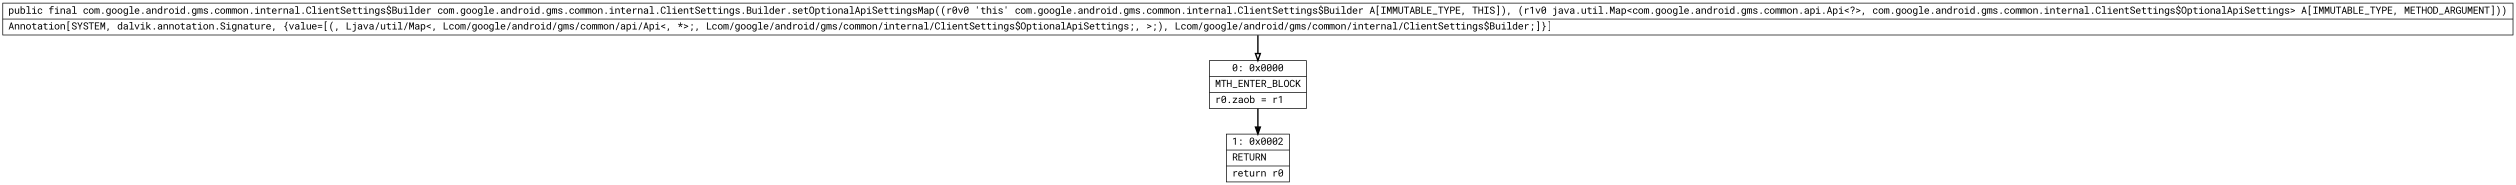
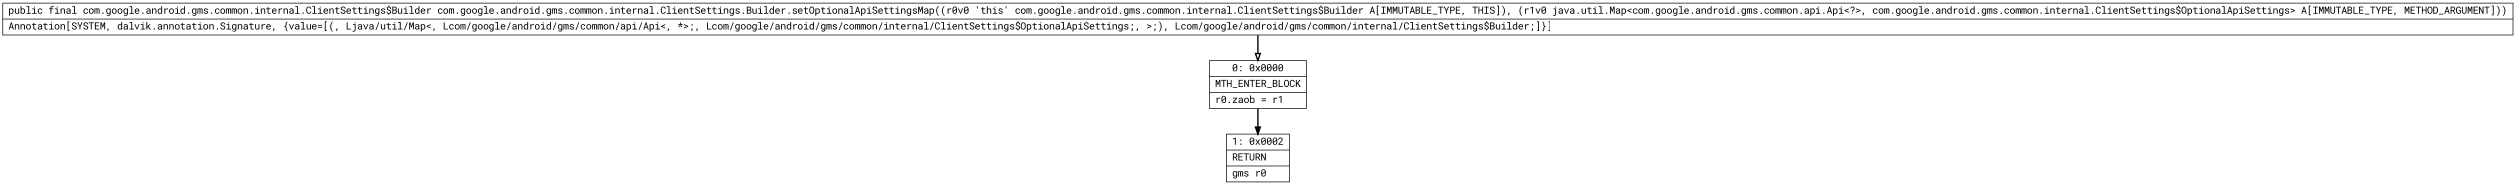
node "1: 0x0002": text "return r0" -> "gms r0"
